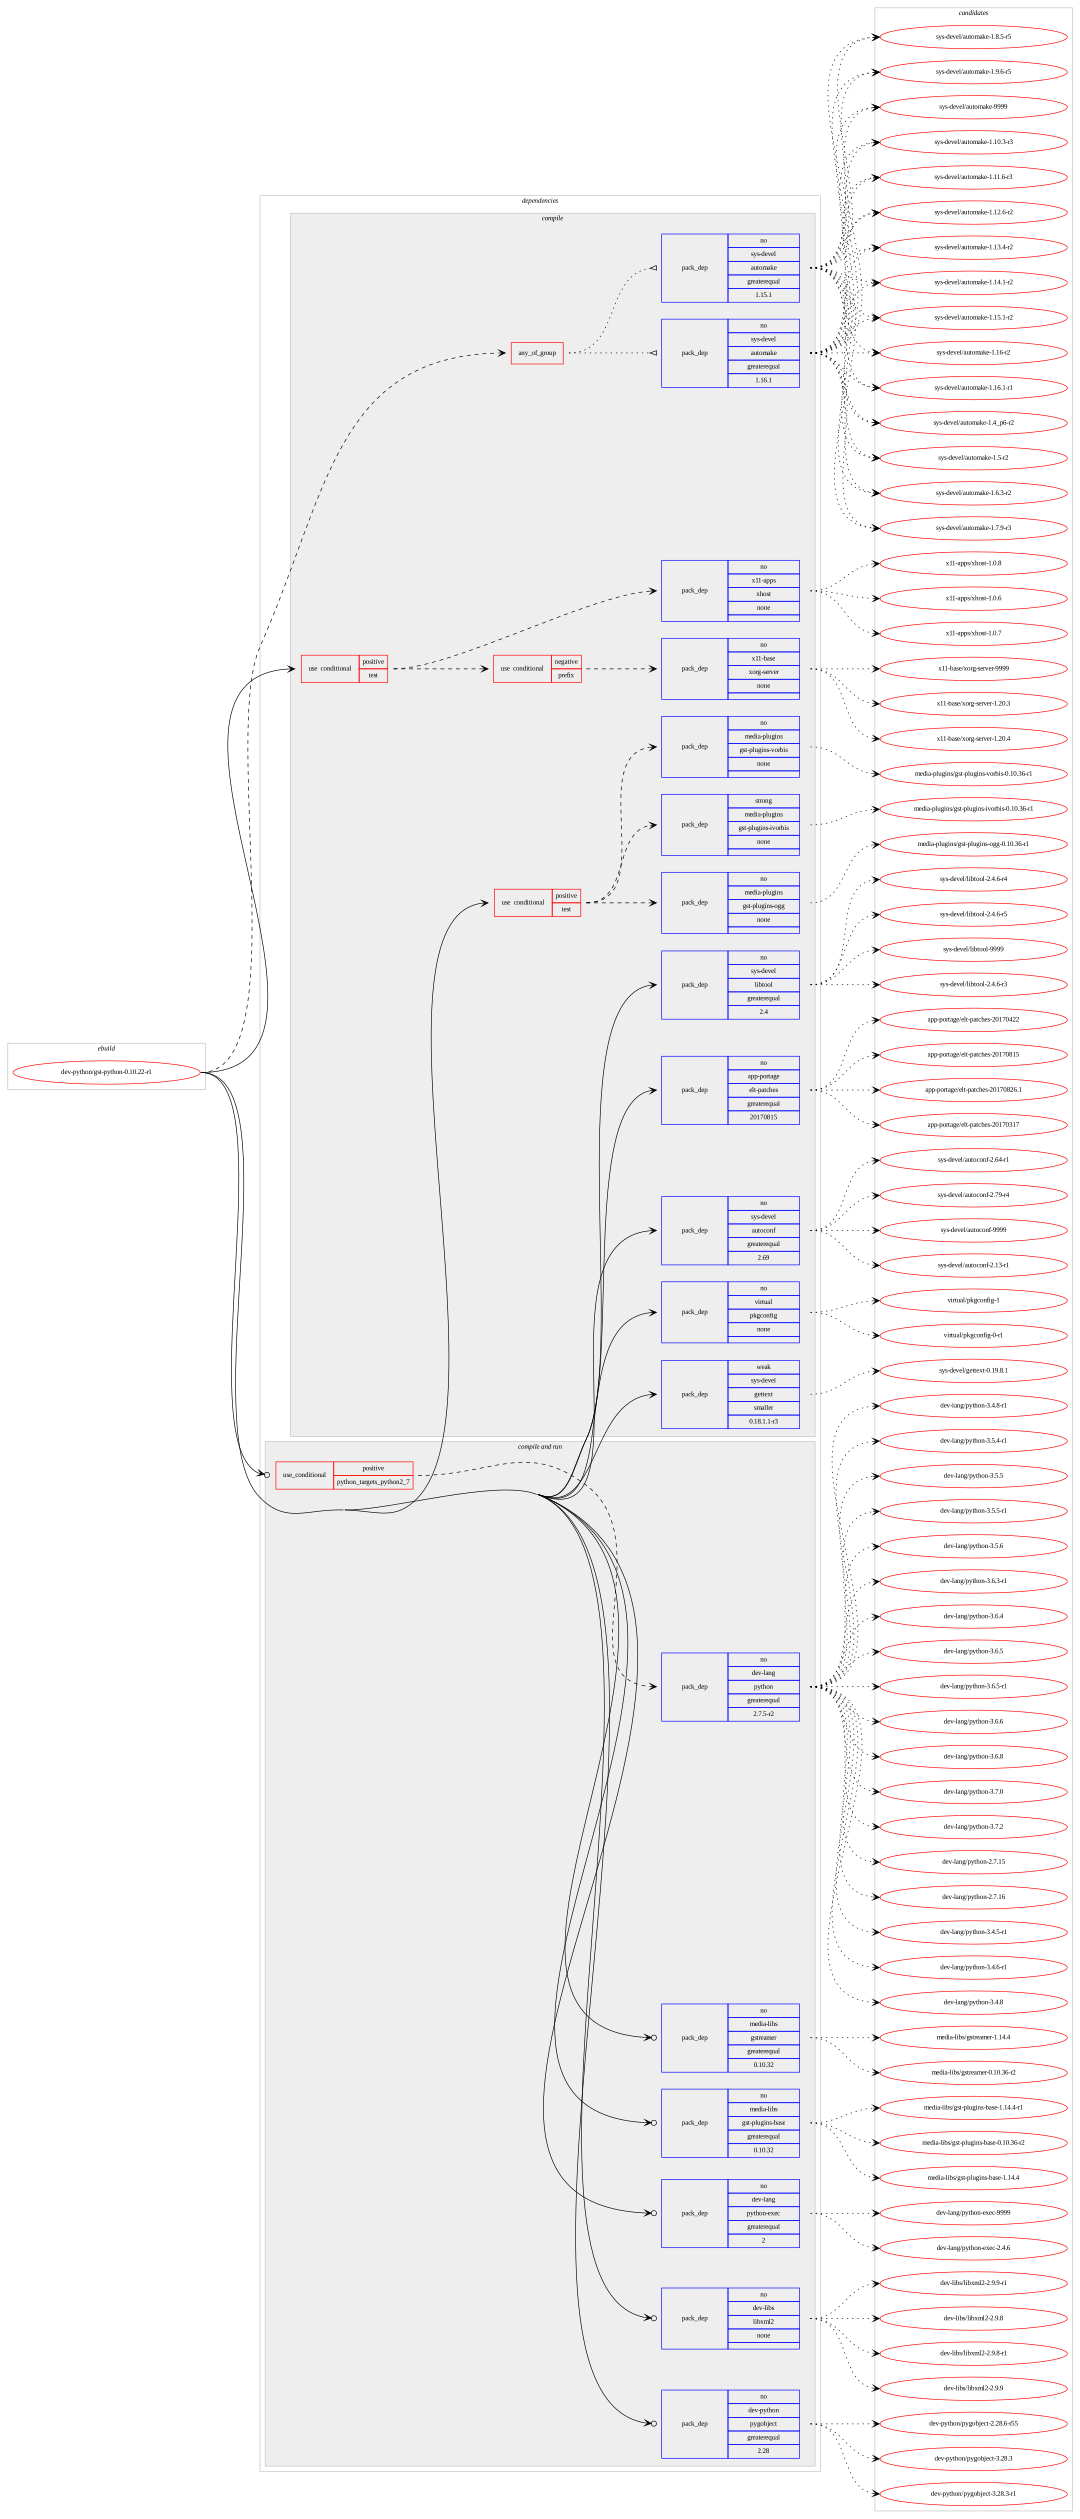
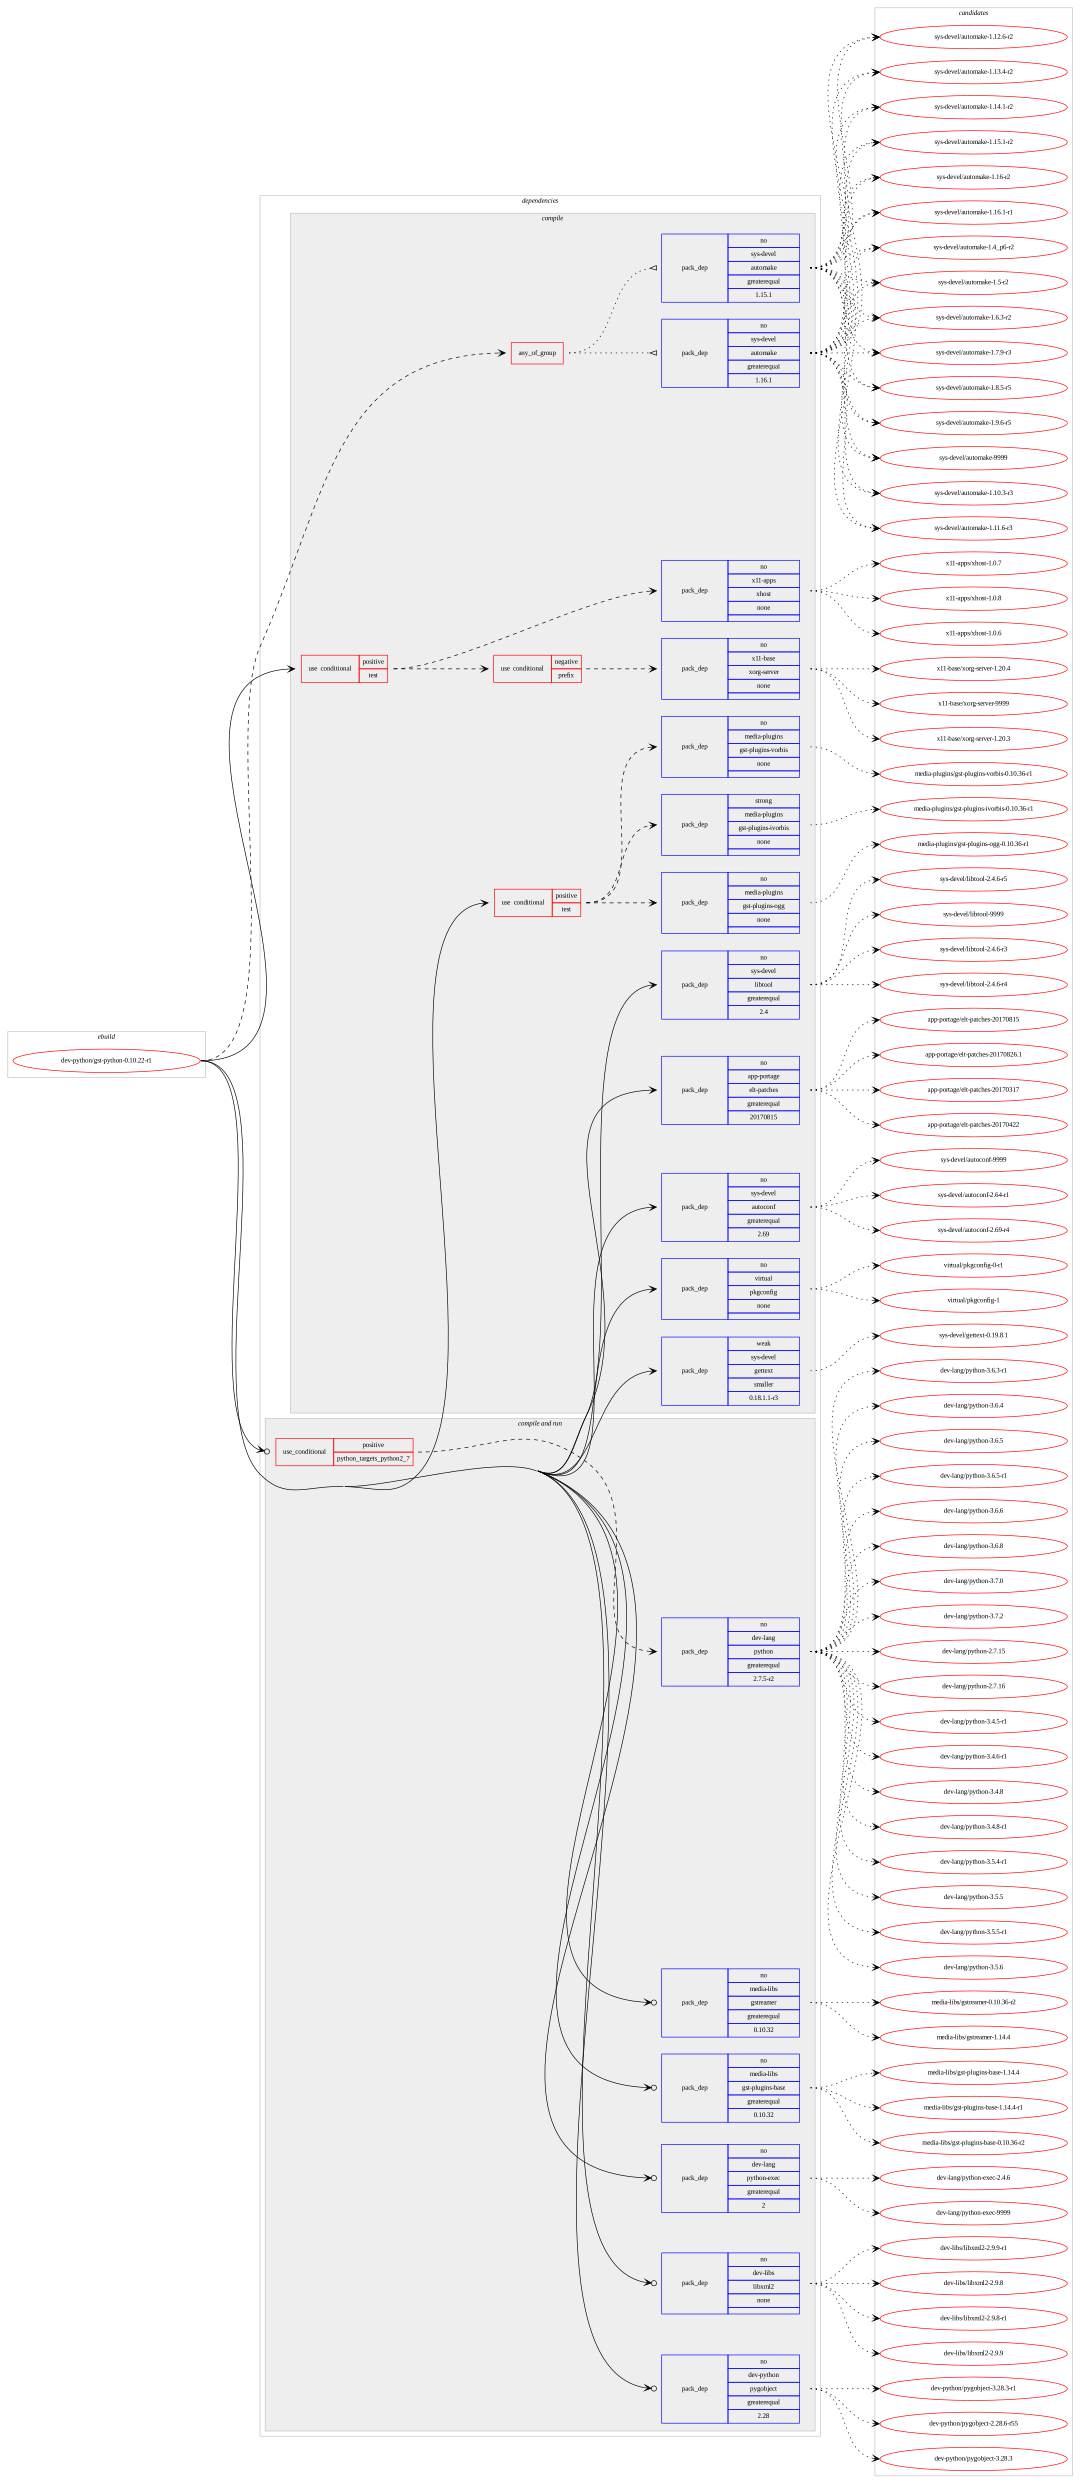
node "sys-devel/autoconf-2.79-r4": label "sys-devel/autoconf-2.79-r4" -> "sys-devel/autoconf-2.69-r4"
node "sys-devel/autoconf-2.13-r1": removed
